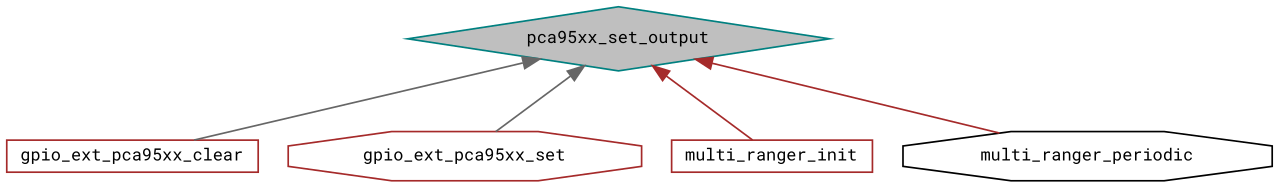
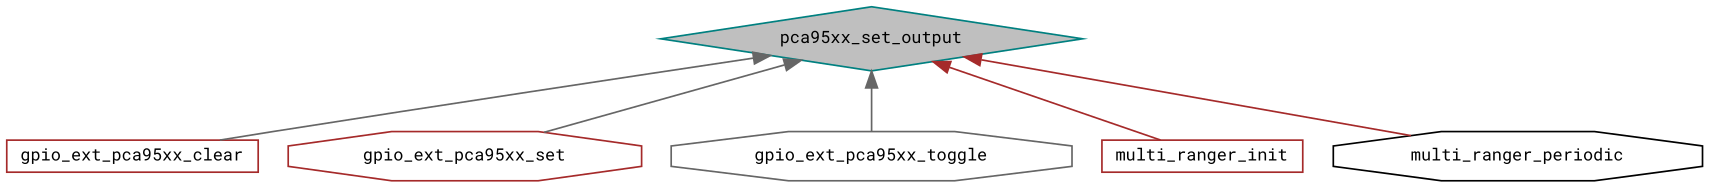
node "gpio_ext_pca95xx_toggle": added
